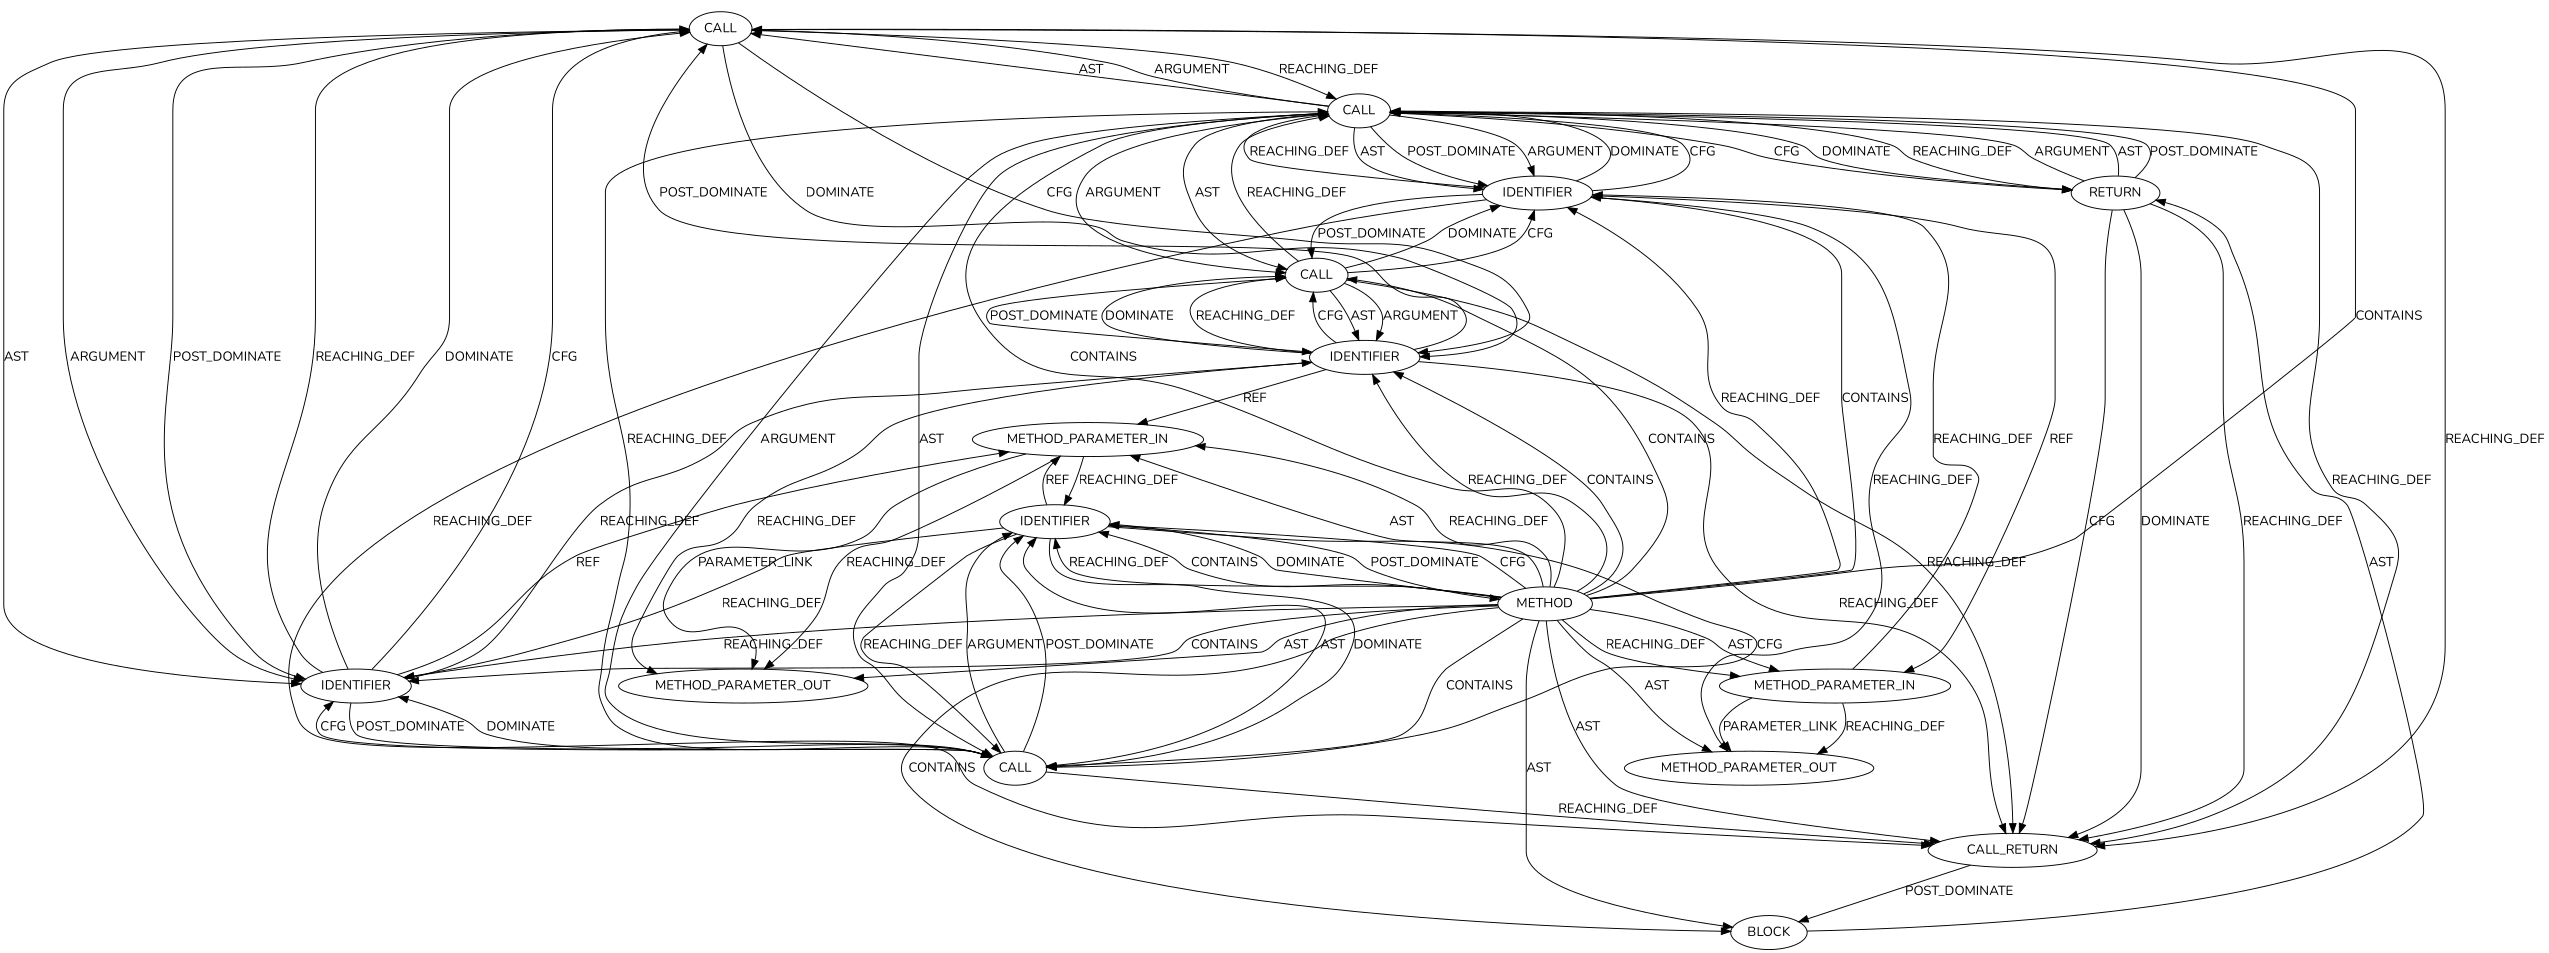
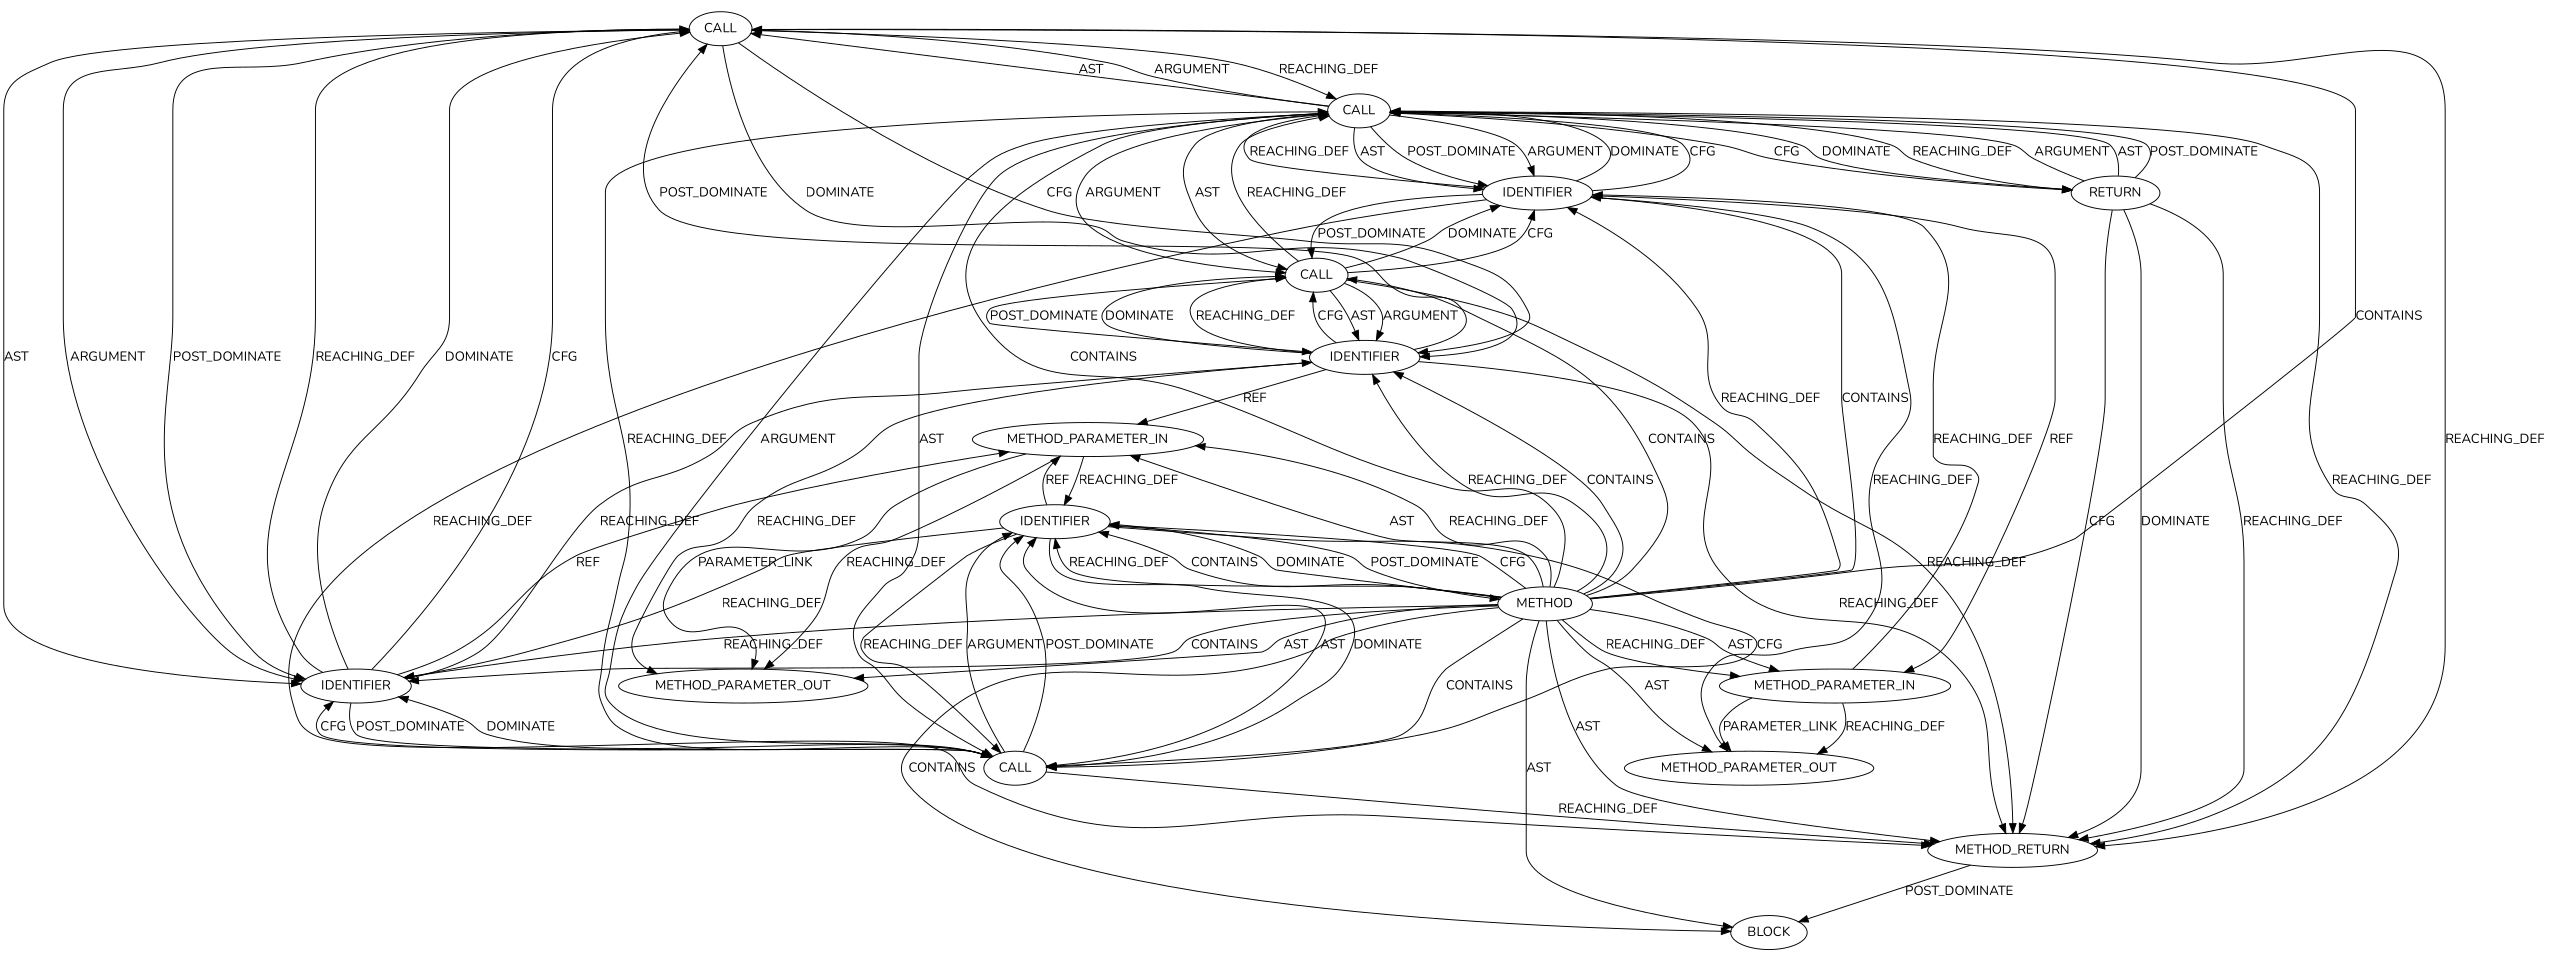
edge "BLOCK" -> "RETURN": removed, label "AST"
node "CALL_RETURN": label "CALL_RETURN" -> "METHOD_RETURN"
